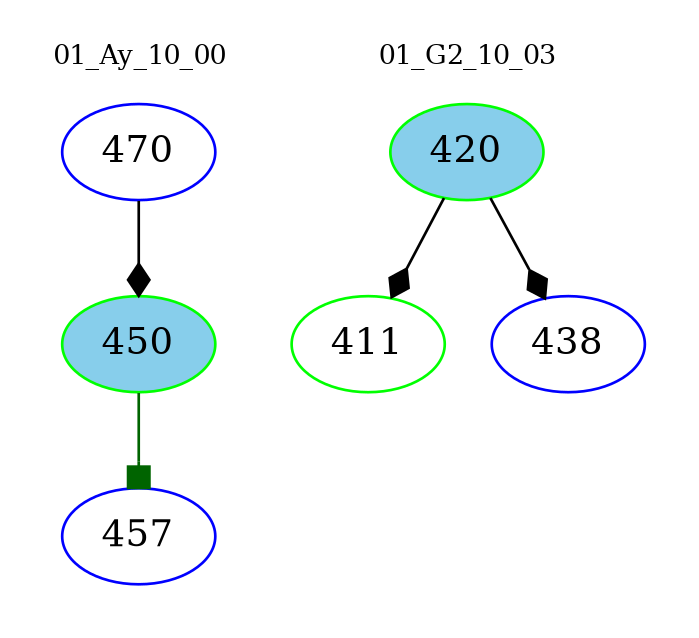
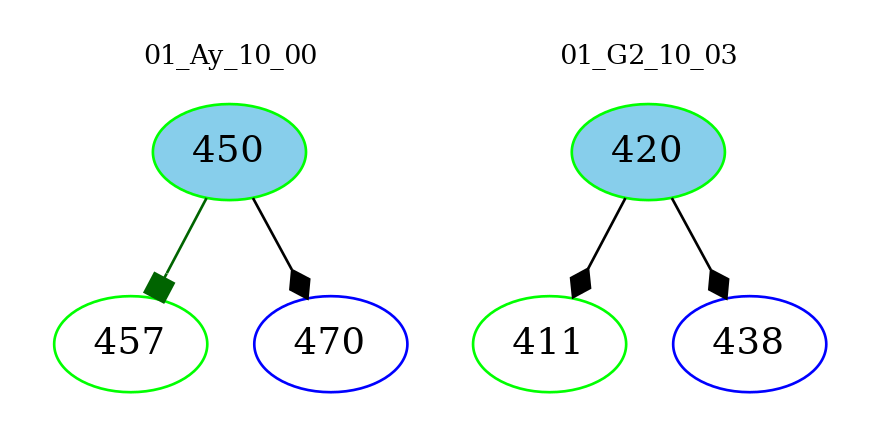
edge "470" -> "450": reversed
node "457": color blue -> green
